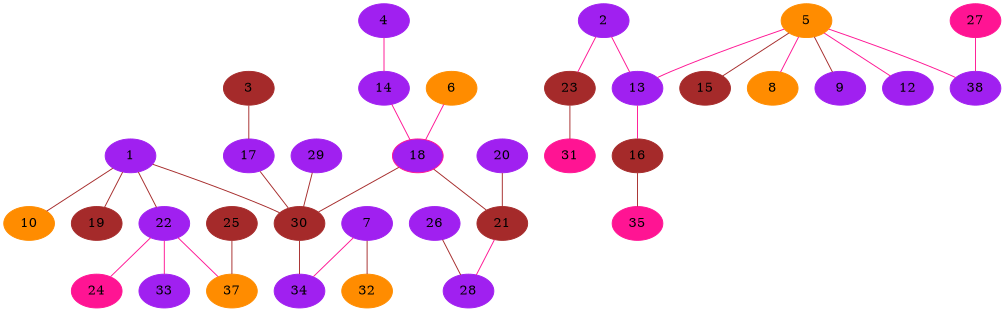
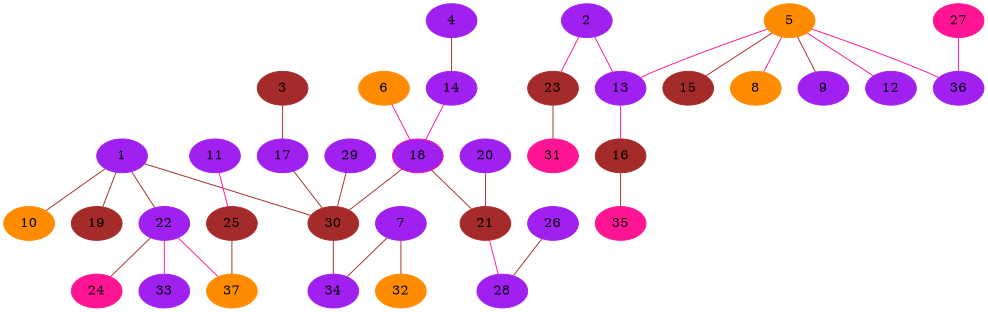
edge "4" -- "14": color deeppink -> brown
node "38": label "38" -> "36"
node "11": added
edge "22" -- "24": color deeppink -> brown
edge "7" -- "34": color deeppink -> brown
